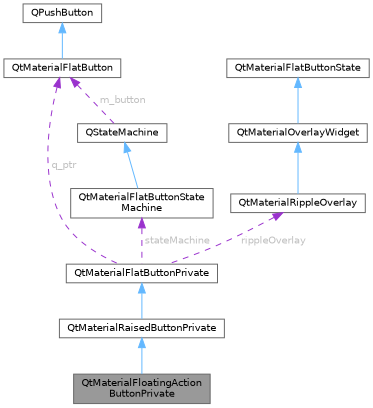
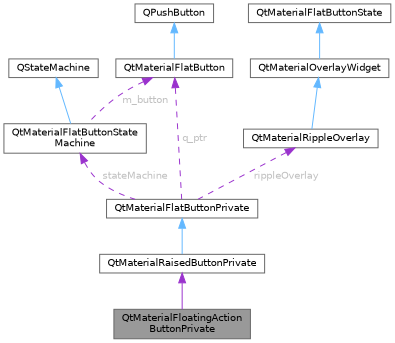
edge "QStateMachine" -> "QtMaterialFlatButton": now "QtMaterialFlatButtonState Machine" -> "QtMaterialFlatButton"
edge "QtMaterialFloatingAction ButtonPrivate" -> "QtMaterialRaisedButtonPrivate": color steelblue1 -> darkorchid3
